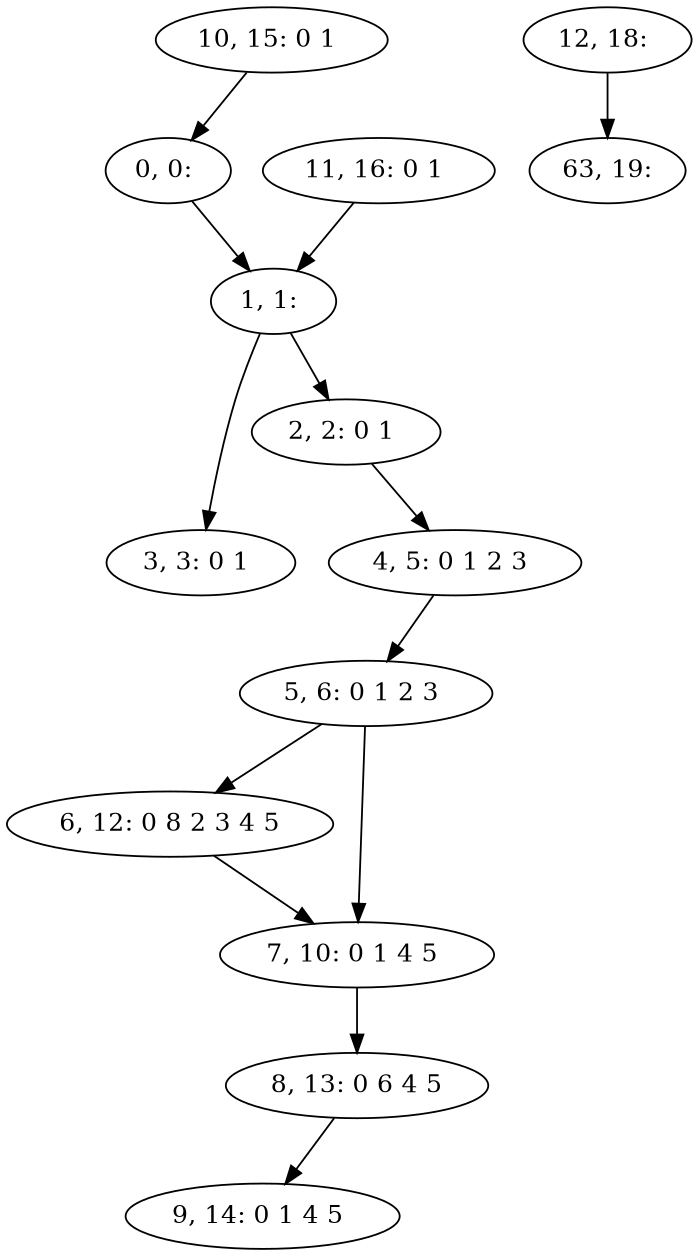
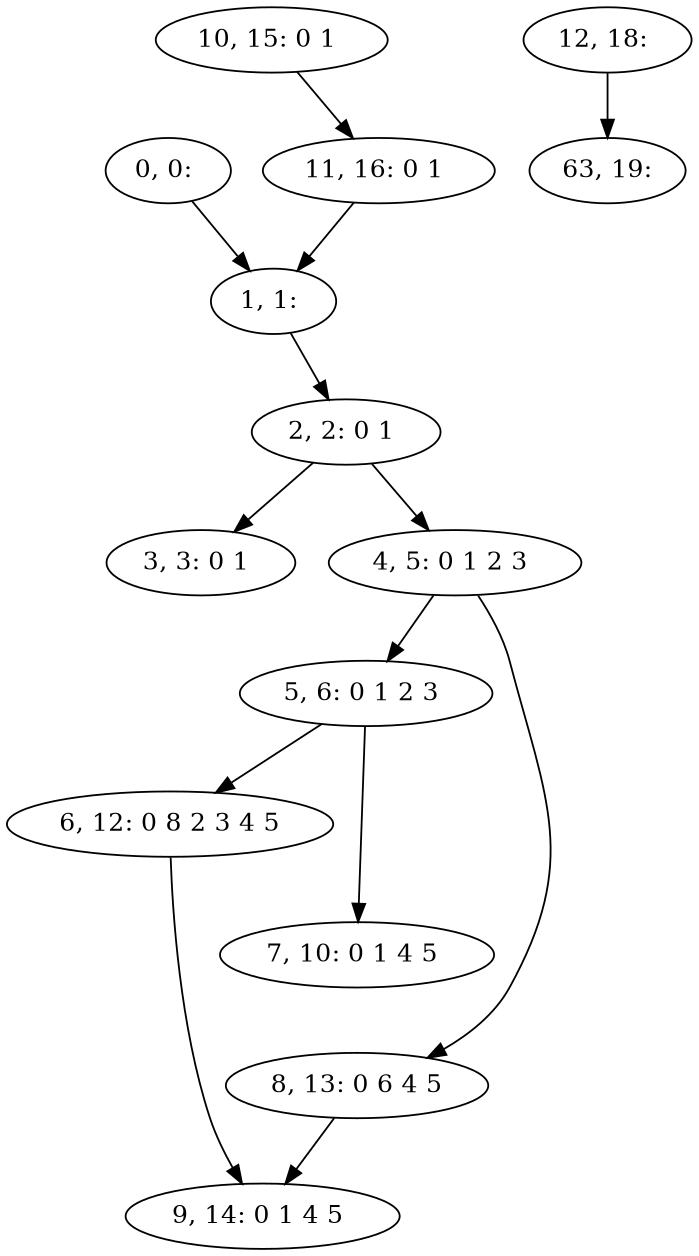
edge "10, 15: 0 1" -> "0, 0:": now "10, 15: 0 1" -> "11, 16: 0 1"
edge "1, 1:" -> "3, 3: 0 1": now "2, 2: 0 1" -> "3, 3: 0 1"
edge "6, 12: 0 8 2 3 4 5" -> "7, 10: 0 1 4 5": now "6, 12: 0 8 2 3 4 5" -> "9, 14: 0 1 4 5"
edge "7, 10: 0 1 4 5" -> "8, 13: 0 6 4 5": now "4, 5: 0 1 2 3" -> "8, 13: 0 6 4 5"
